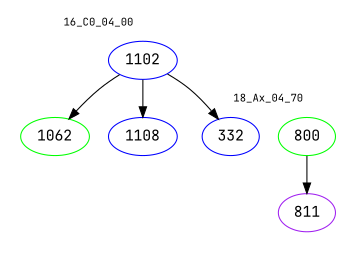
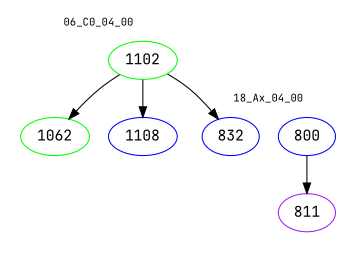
cluster "16_C0_04_00": label "16_C0_04_00" -> "06_C0_04_00"
node "1102": color blue -> green
cluster "18_Ax_04_70": label "18_Ax_04_70" -> "18_Ax_04_00"
node "332": label "332" -> "832"
node "800": color green -> blue
